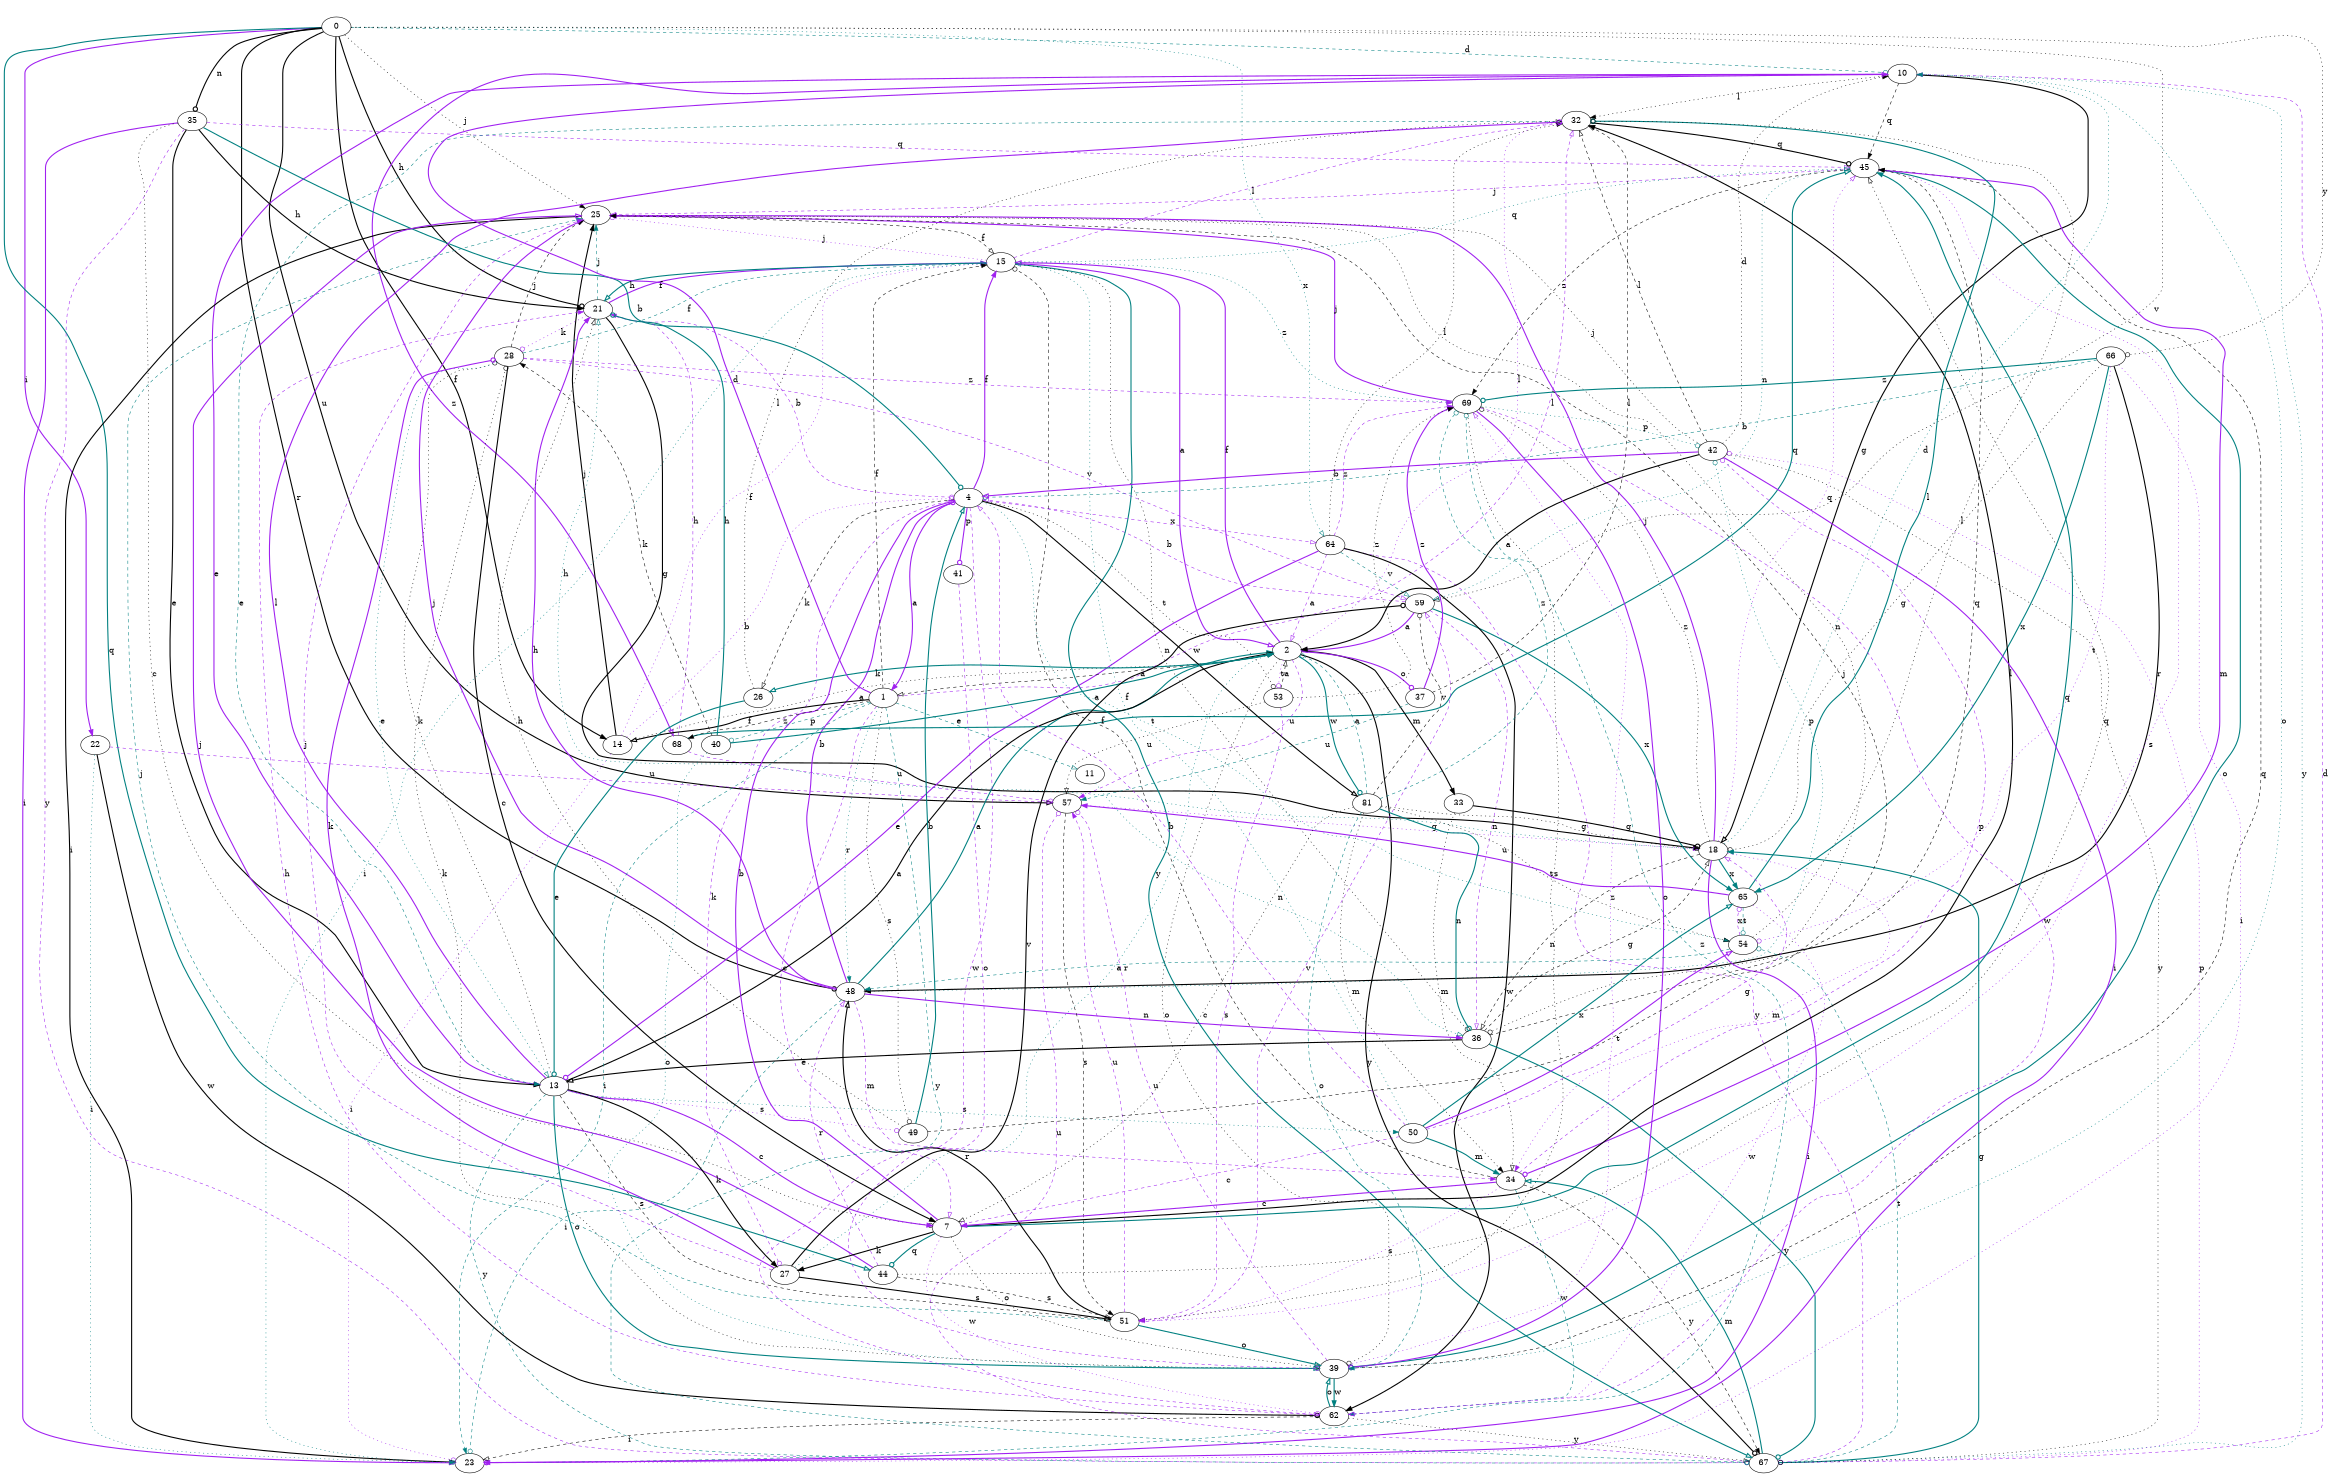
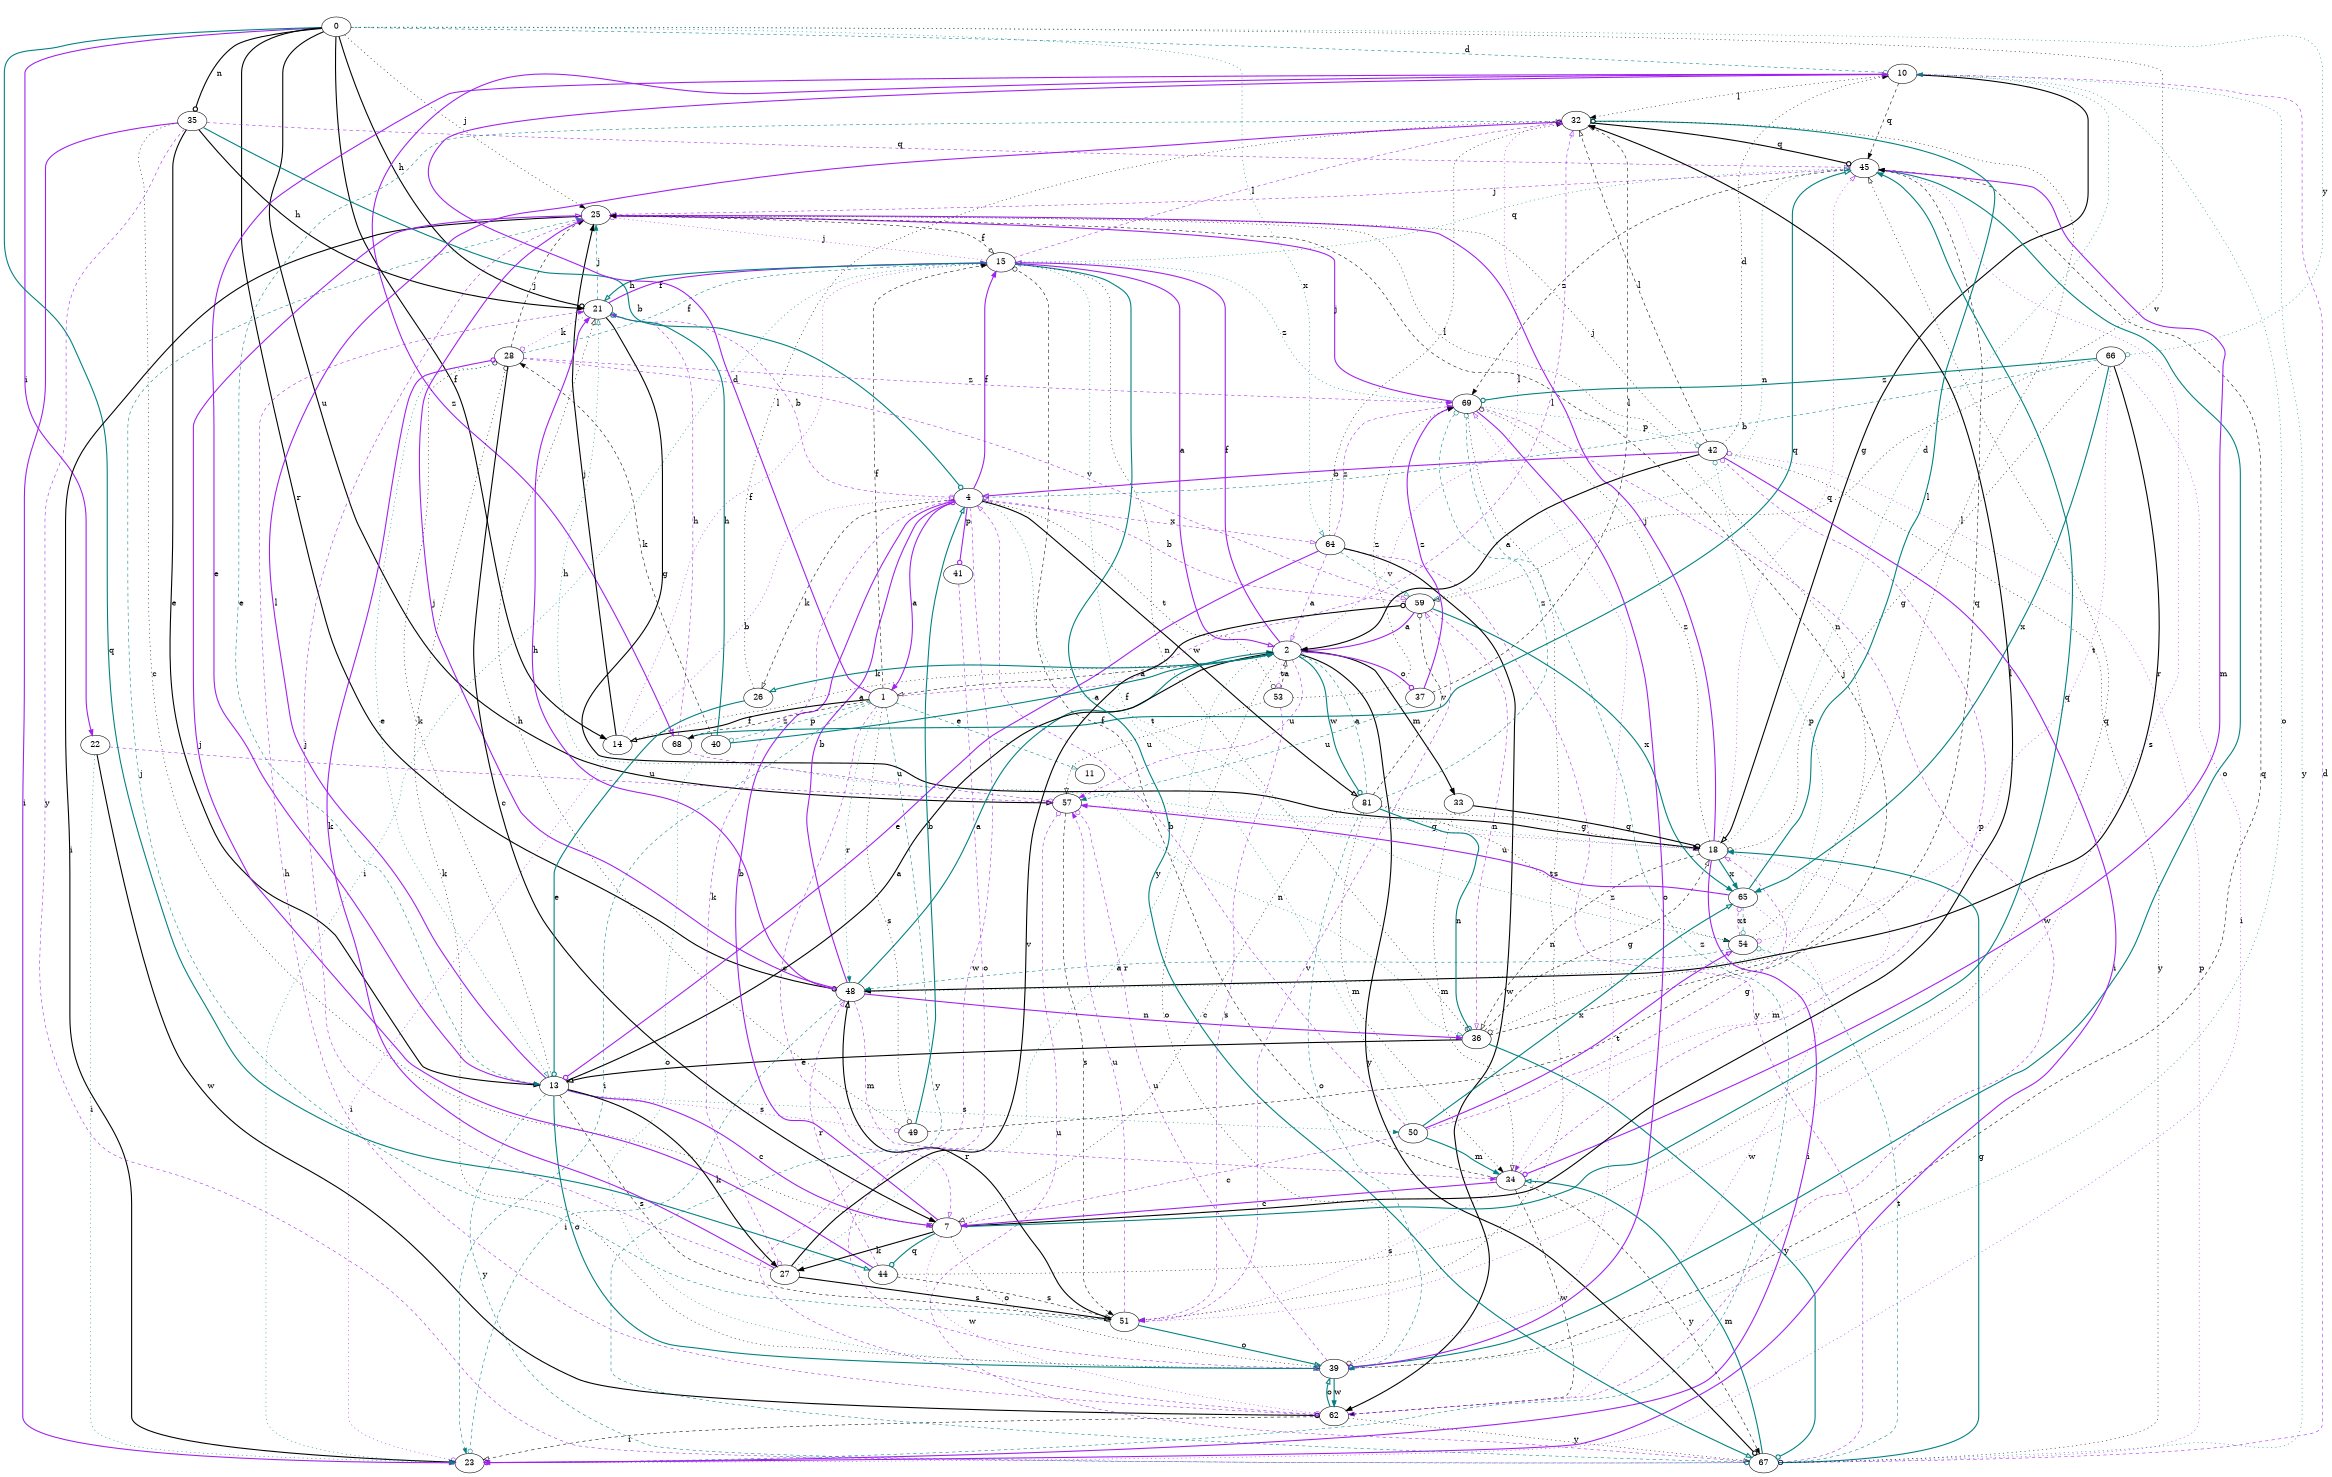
edge "0" -> "66": color black -> teal
edge "34" -> "62": color teal -> black
